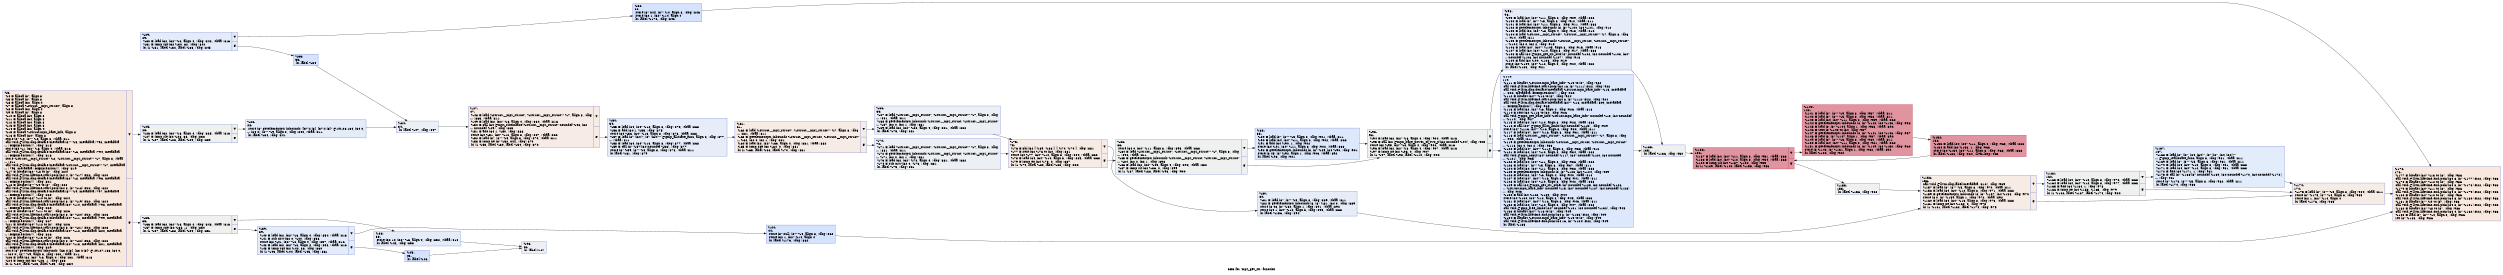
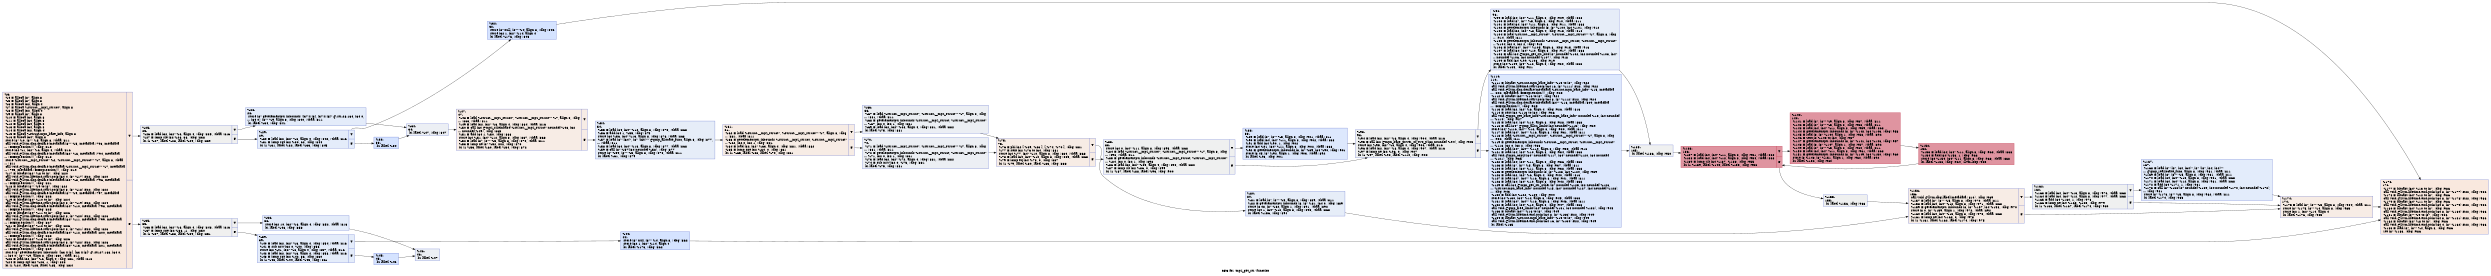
edge "%25:" -> "%29:": added
